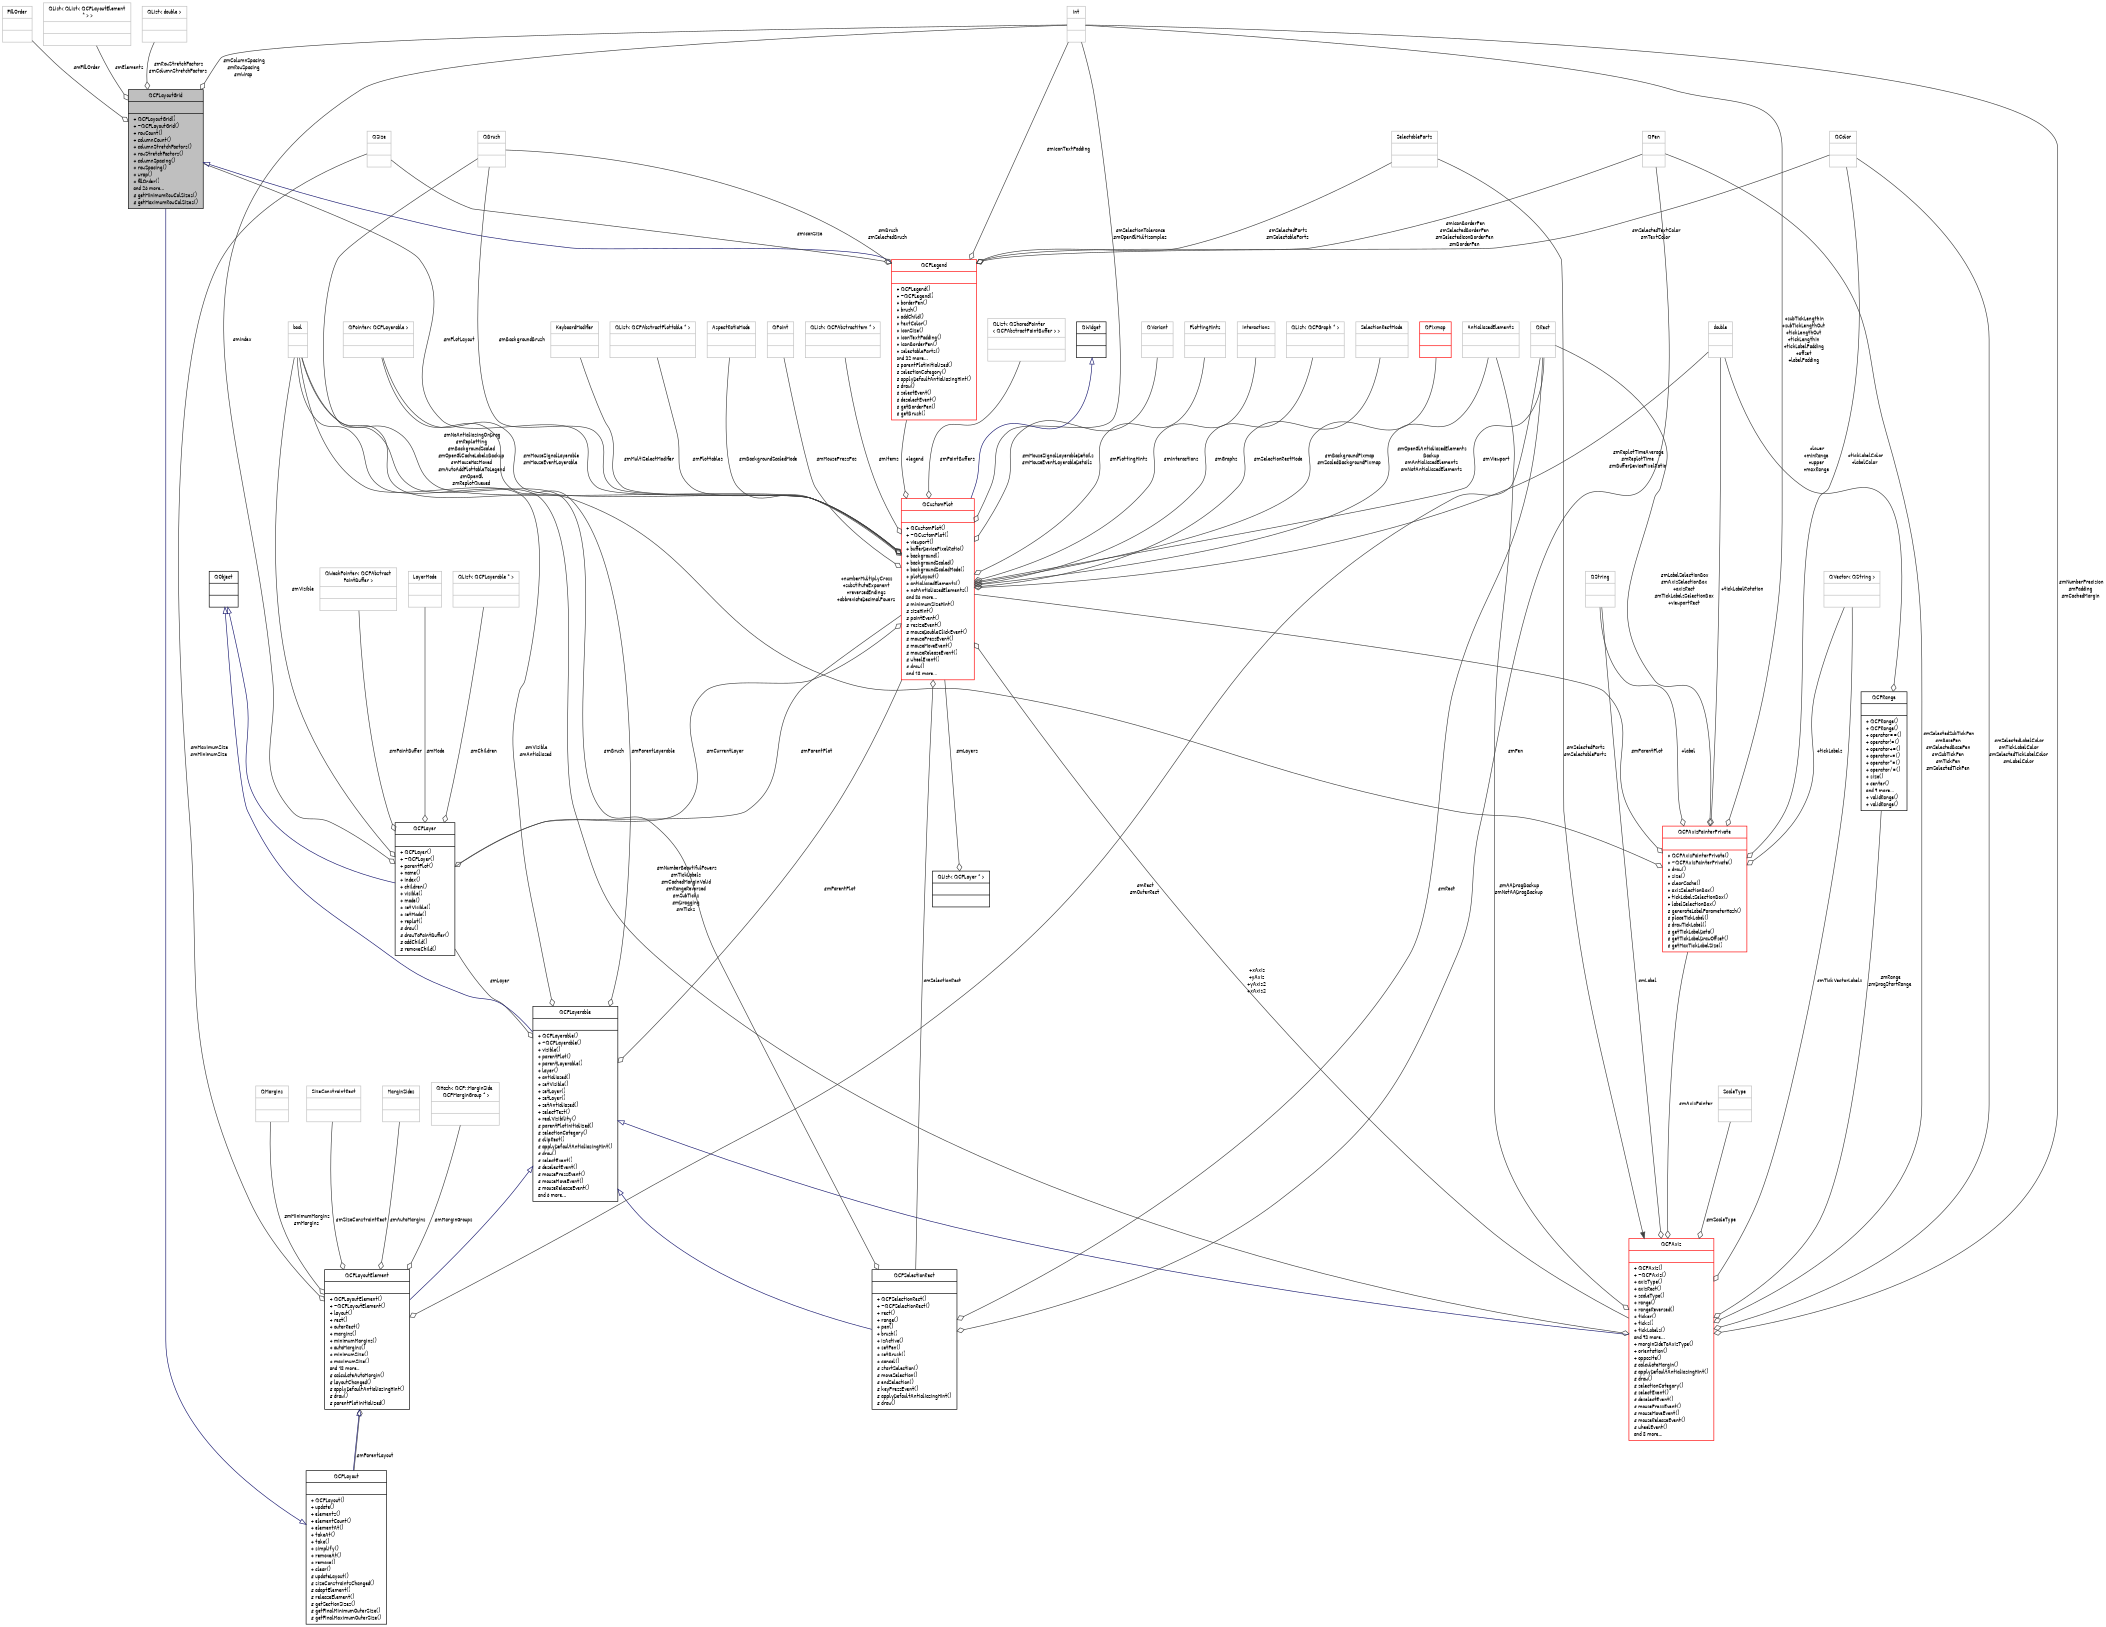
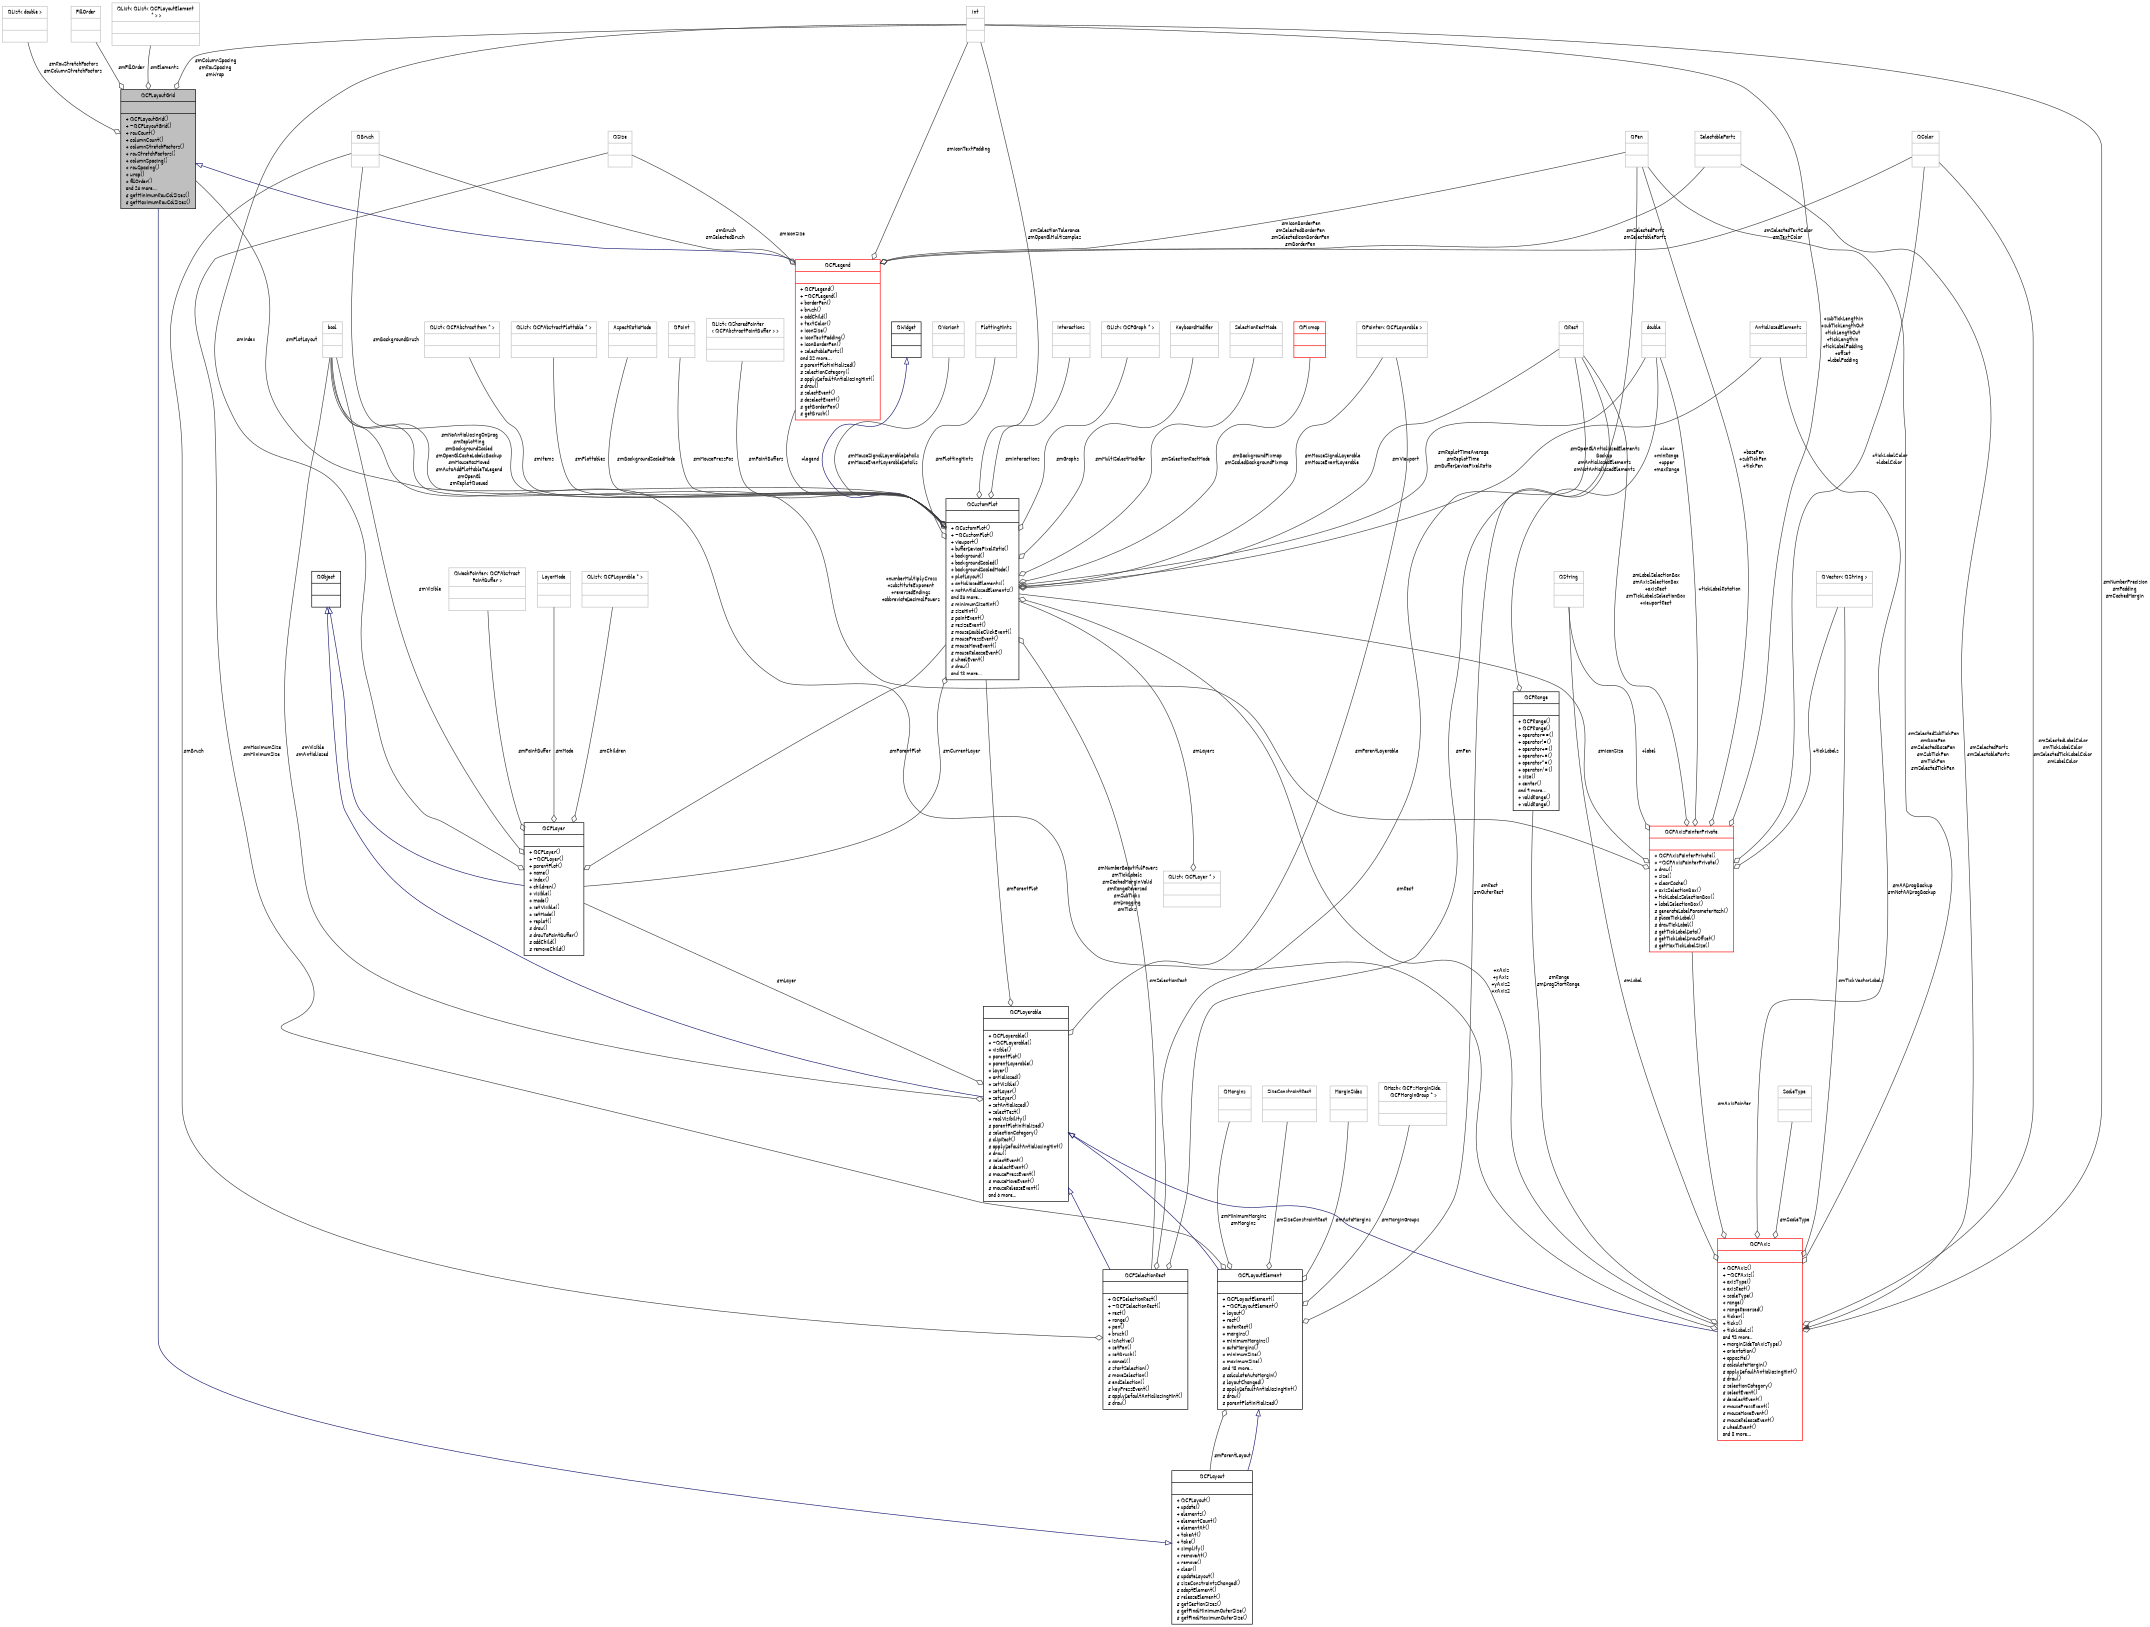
edge "QPen" -> "QCPAxisPainterPrivate": added, label "+basePen +subTickPen +tickPen"
node "QCustomPlot": color red -> black
edge "QCustomPlot" -> "QCPAxisPainterPrivate": label " #mParentPlot" -> " #mIconSize"
node "QList< QCPLayer * >": color black -> grey75
